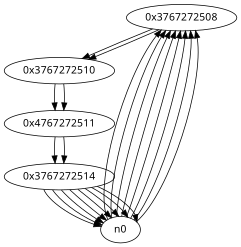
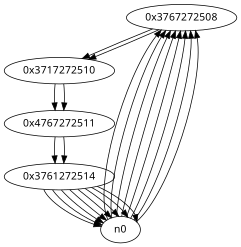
node "0x3767272510": label "0x3767272510" -> "0x3717272510"
node "0x3767272514": label "0x3767272514" -> "0x3761272514"
